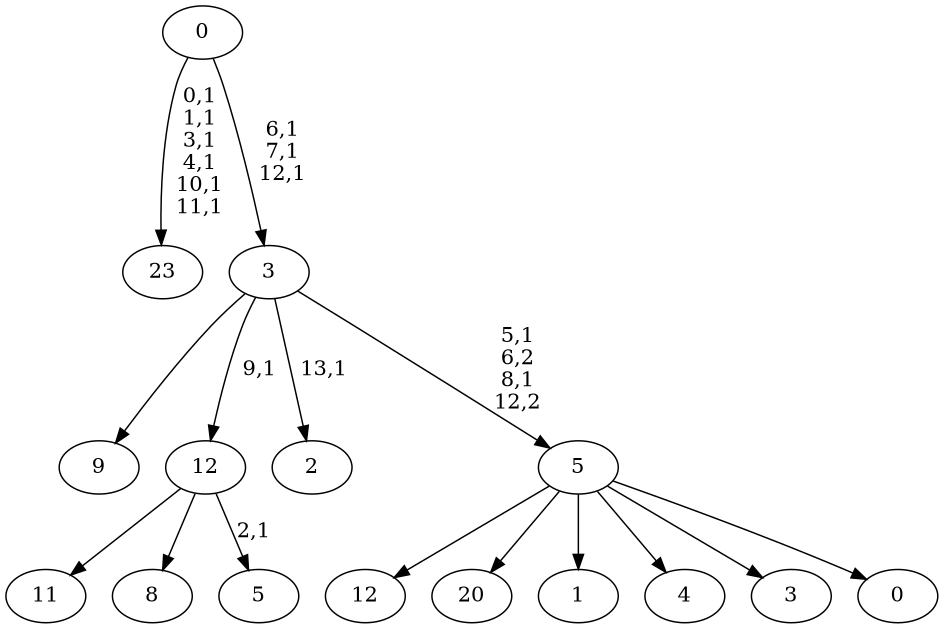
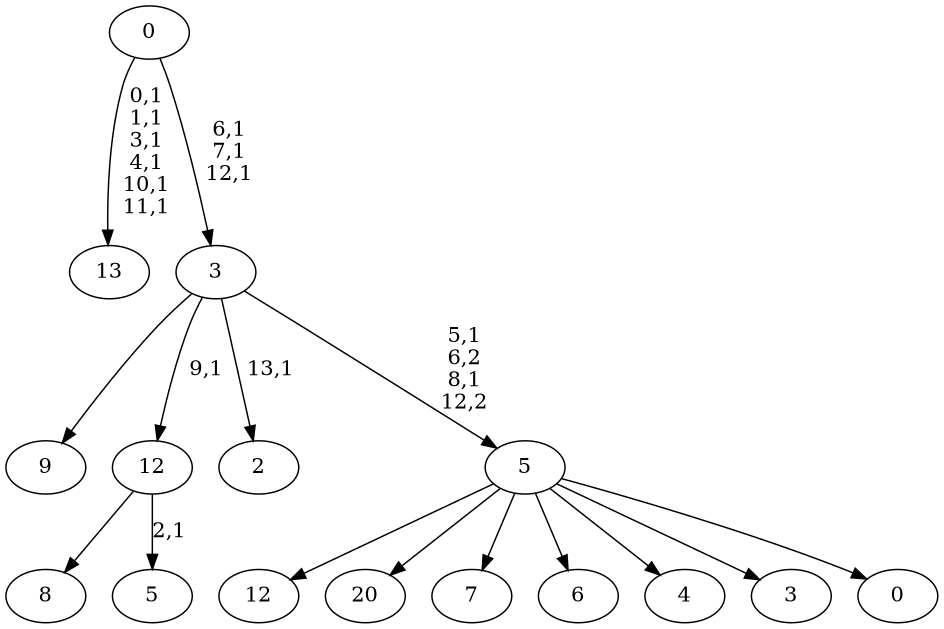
node "23": label "23" -> "13"
node "11": removed
node "7": added
node "1": label "1" -> "6"
